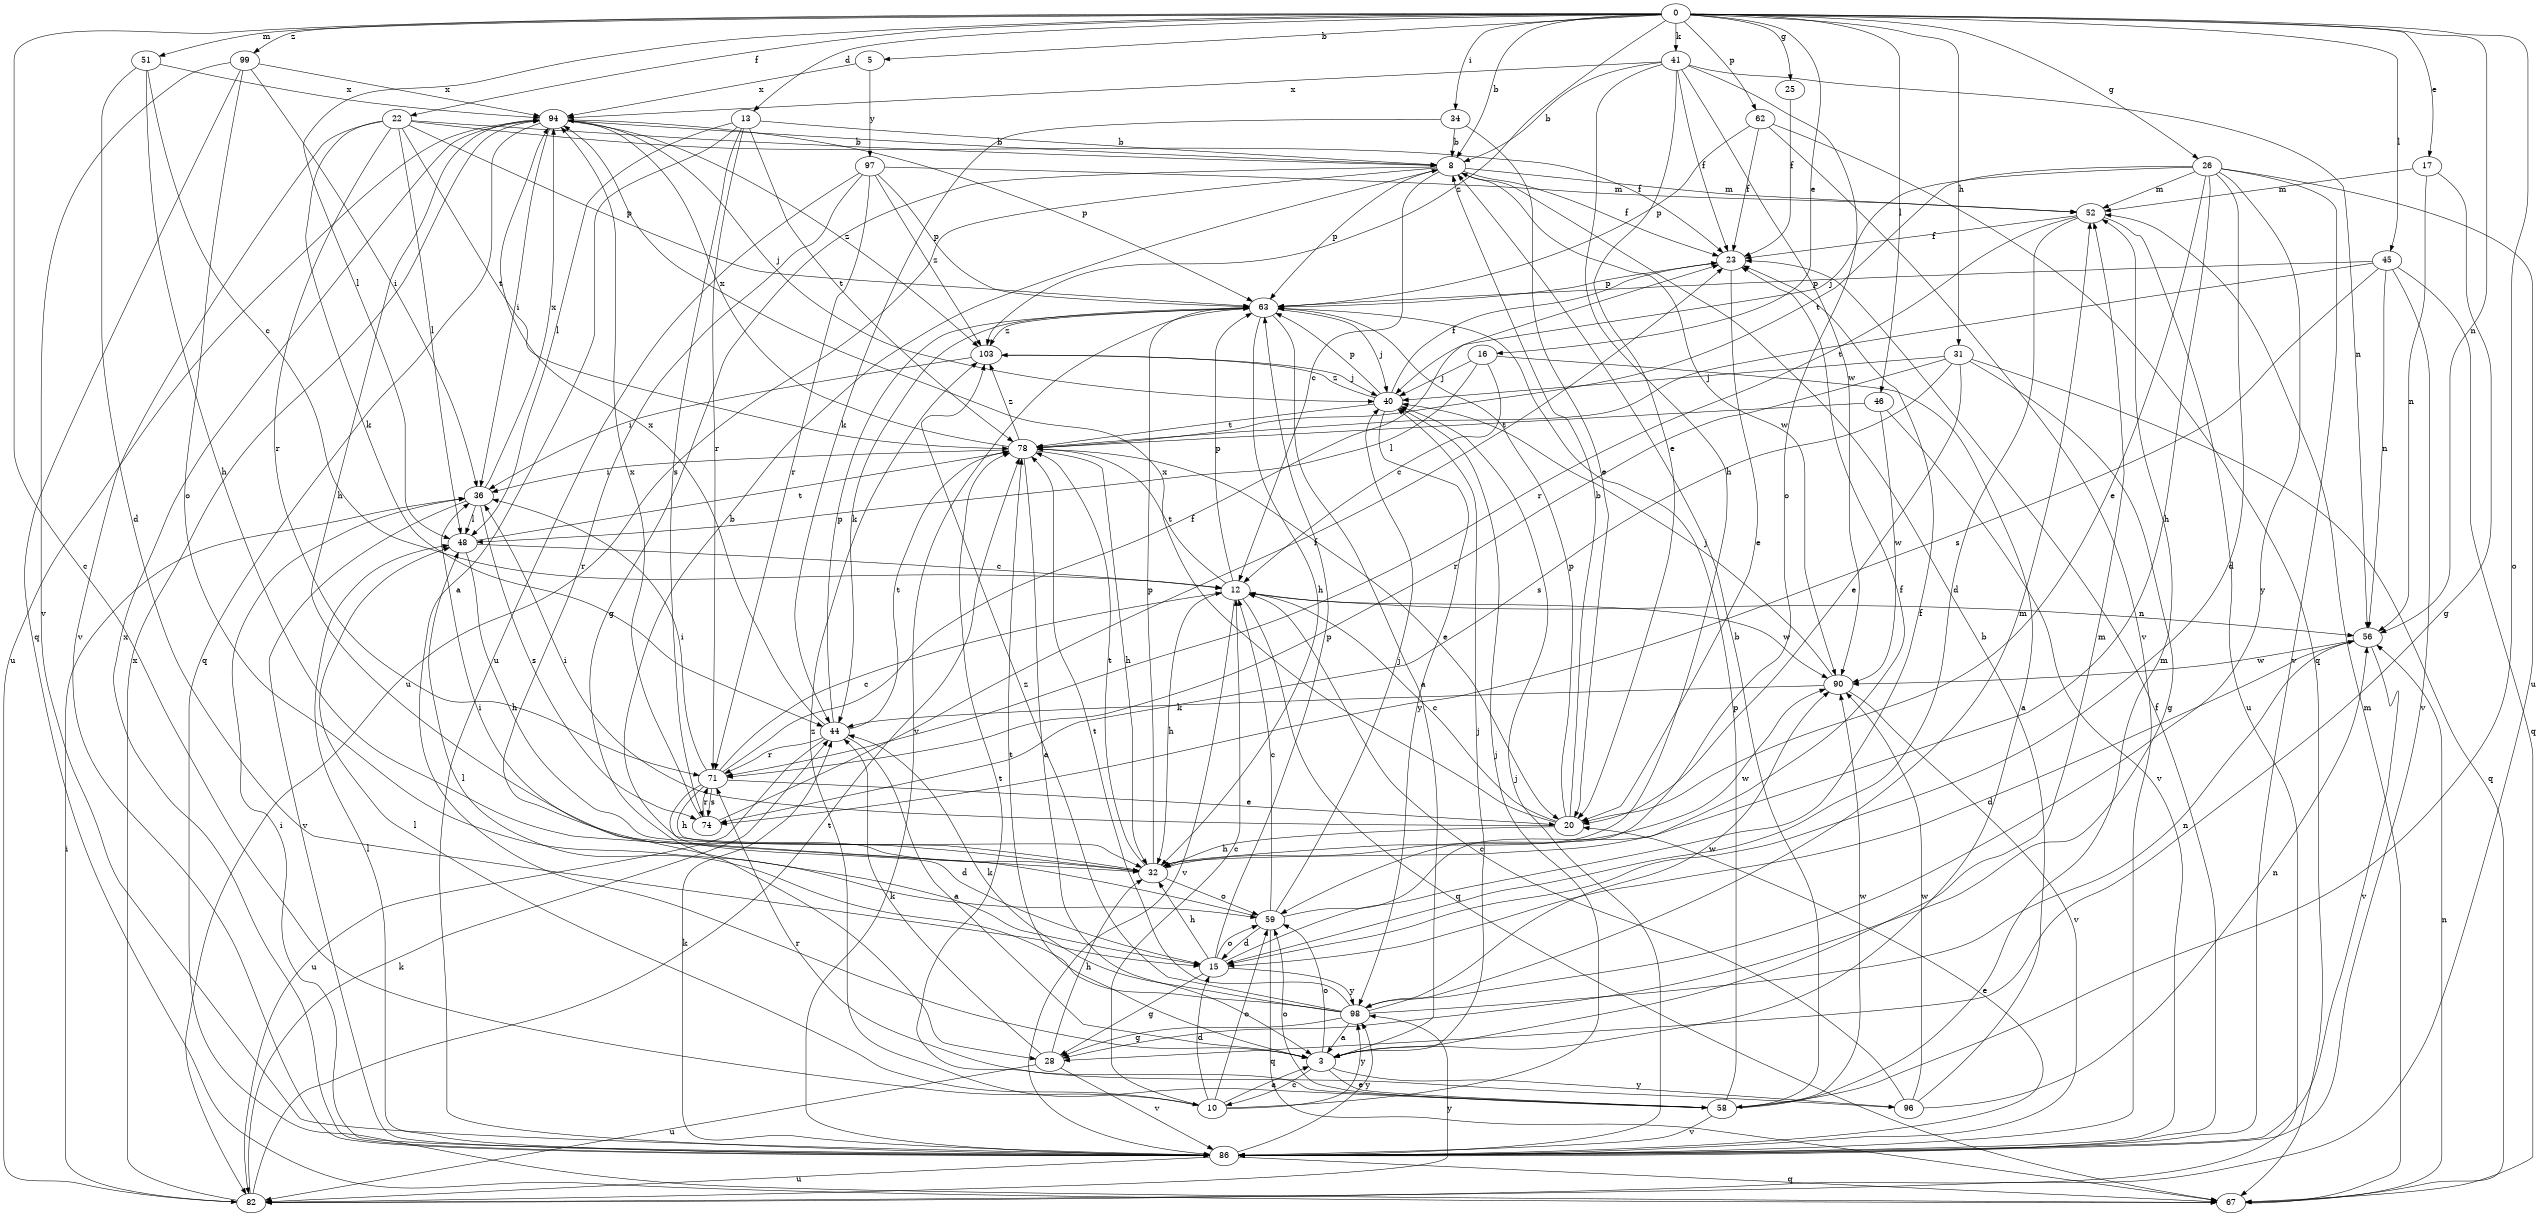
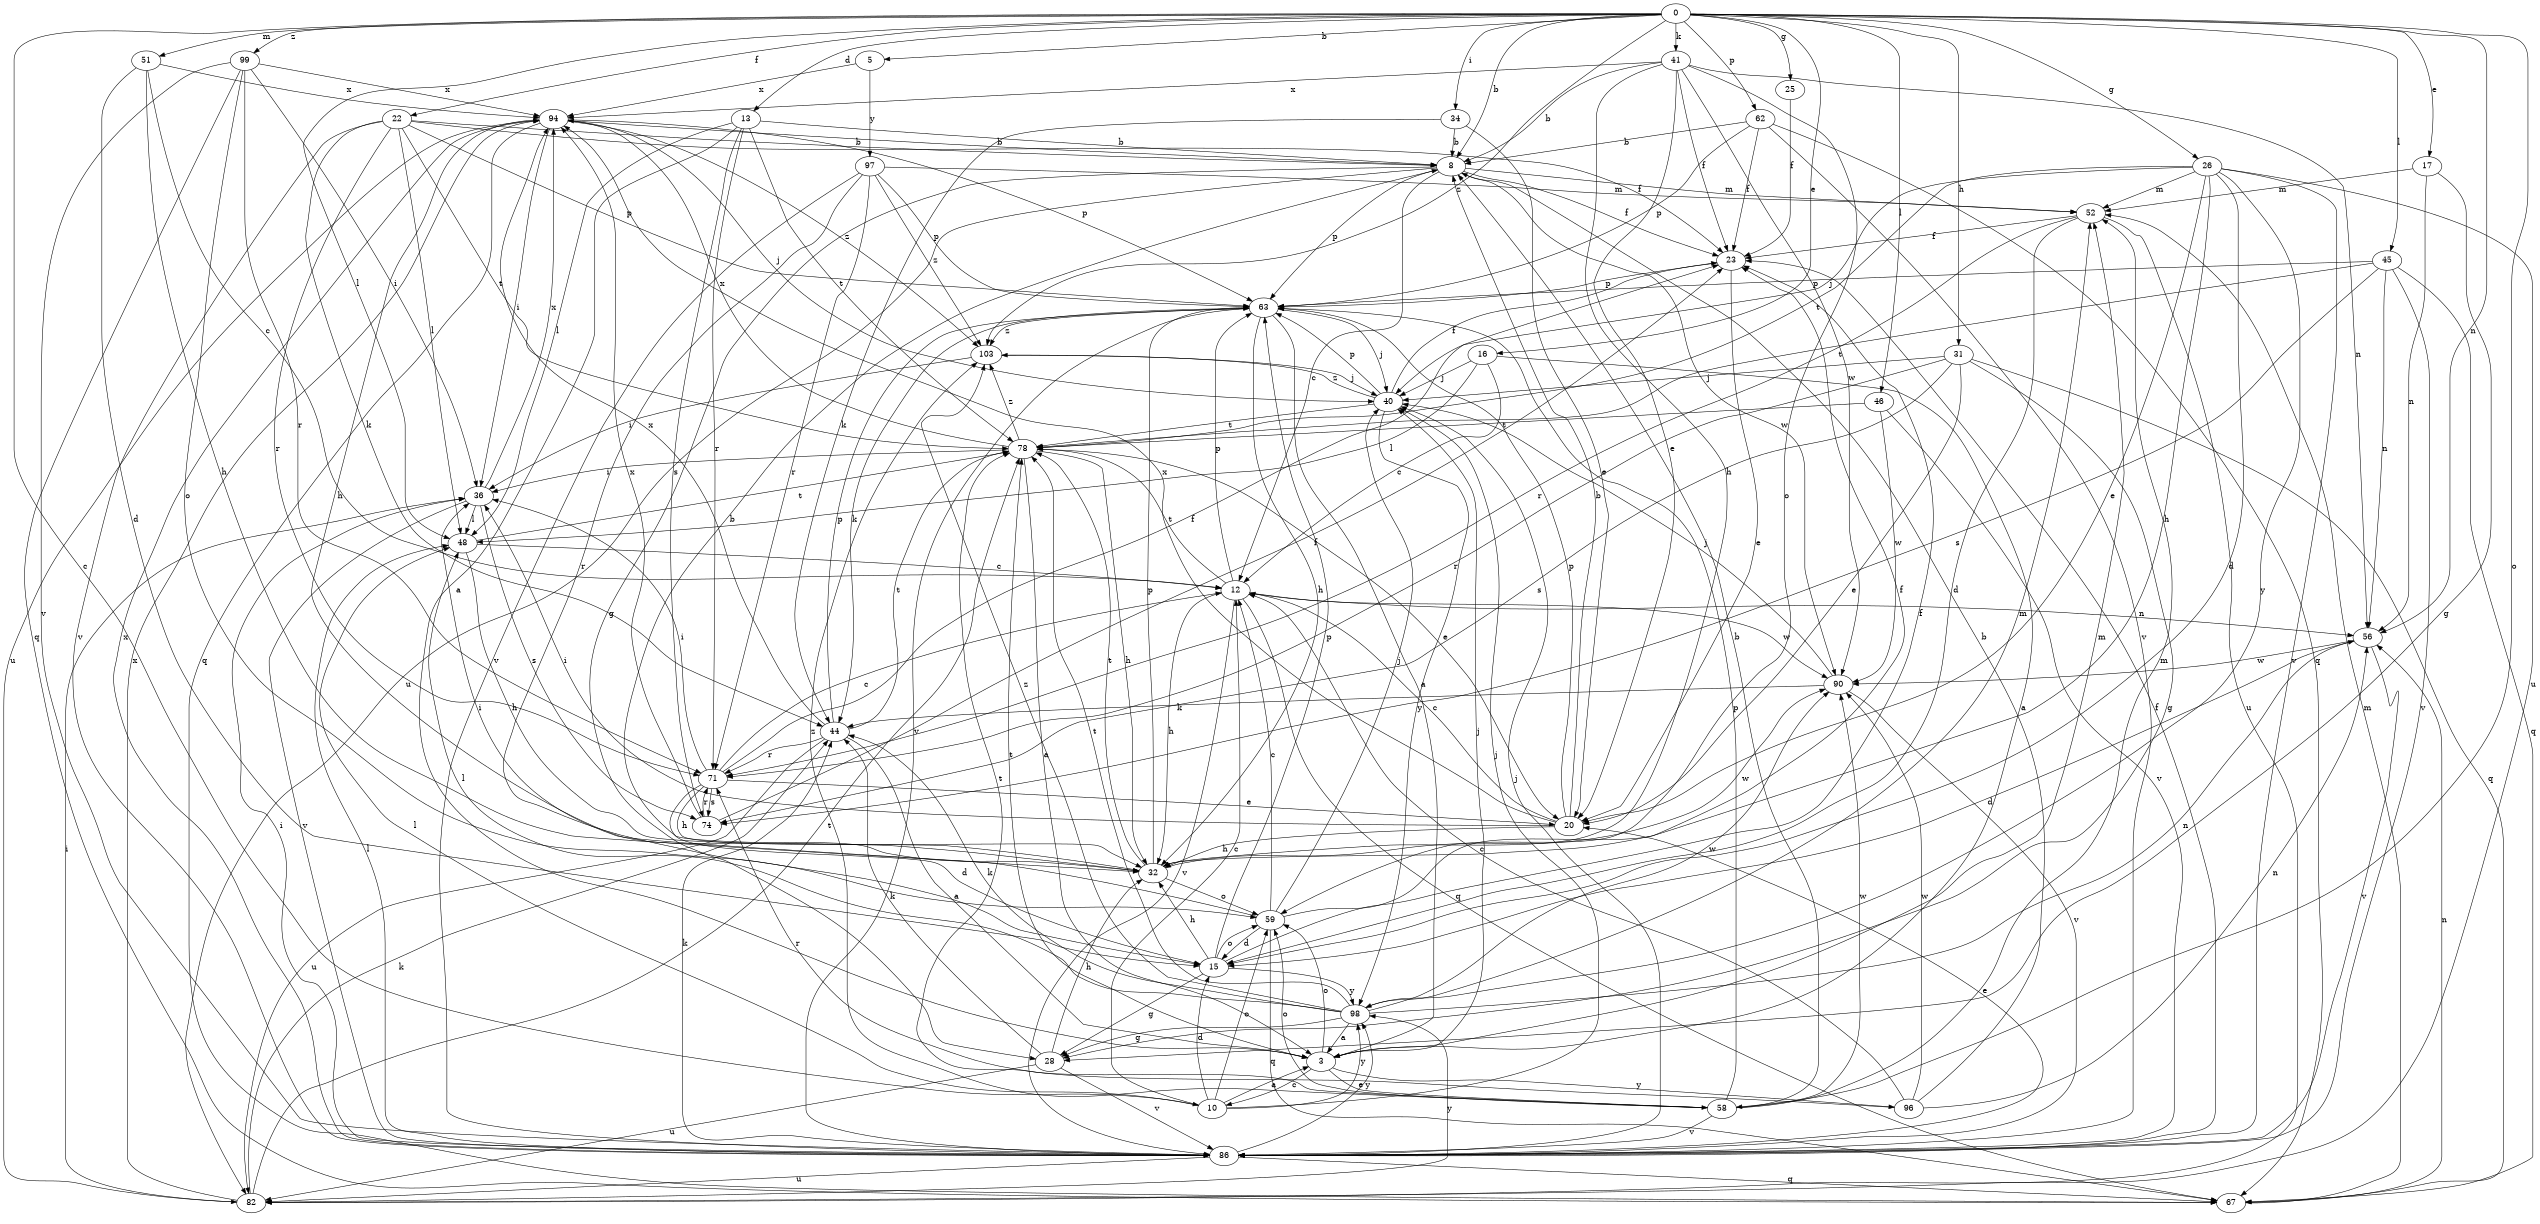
edge "62" -> "8": added, label "b"
edge "99" -> "71": added, label "r"
edge "97" -> "86": label "u" -> "v"
